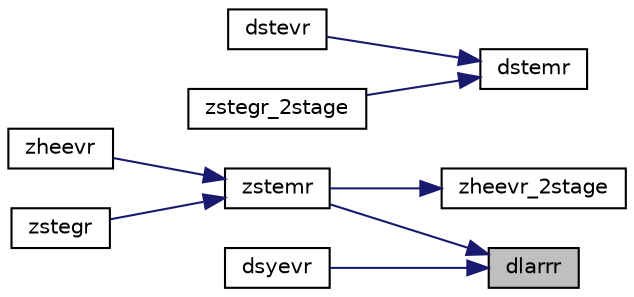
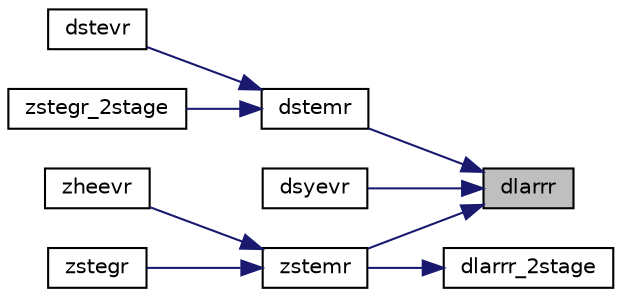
edge "dstemr" -> "dlarrr": added
node "zheevr_2stage": label "zheevr_2stage" -> "dlarrr_2stage"
